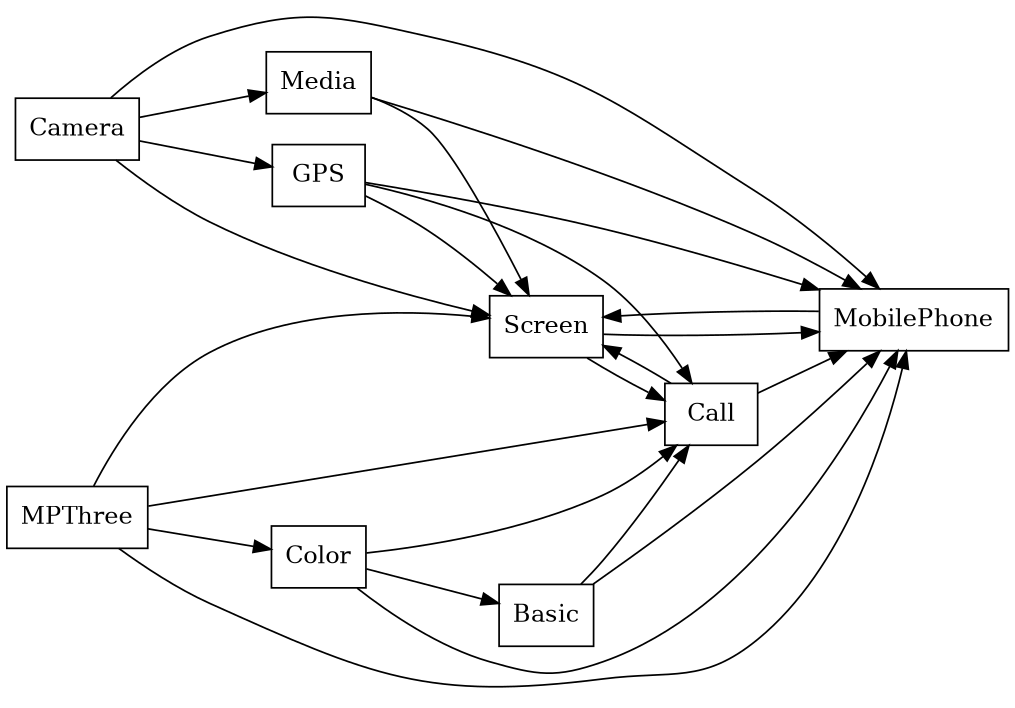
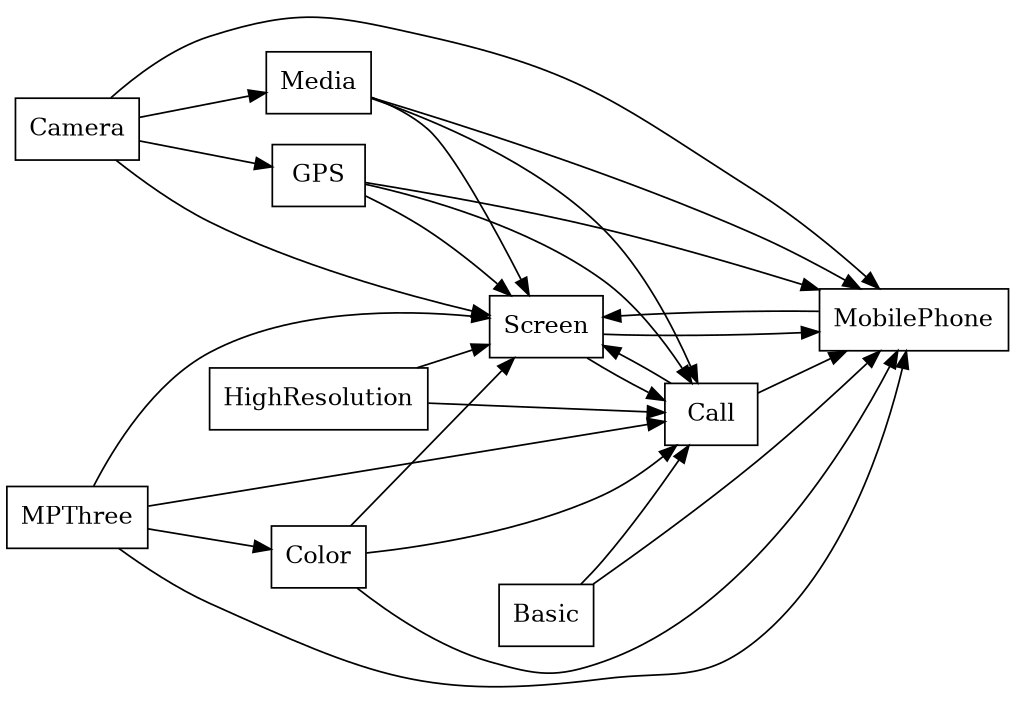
edge "Media" -> "Call": added
node "HighResolution": added
edge "Color" -> "Basic": now "Color" -> "Screen"
